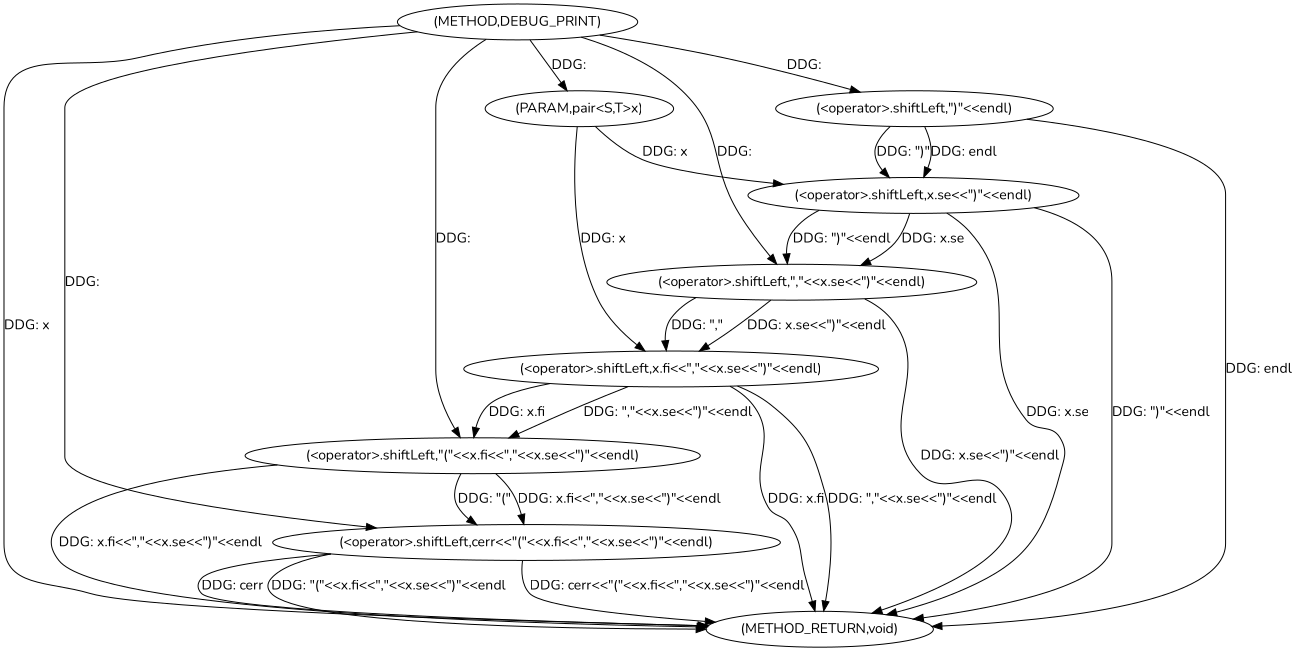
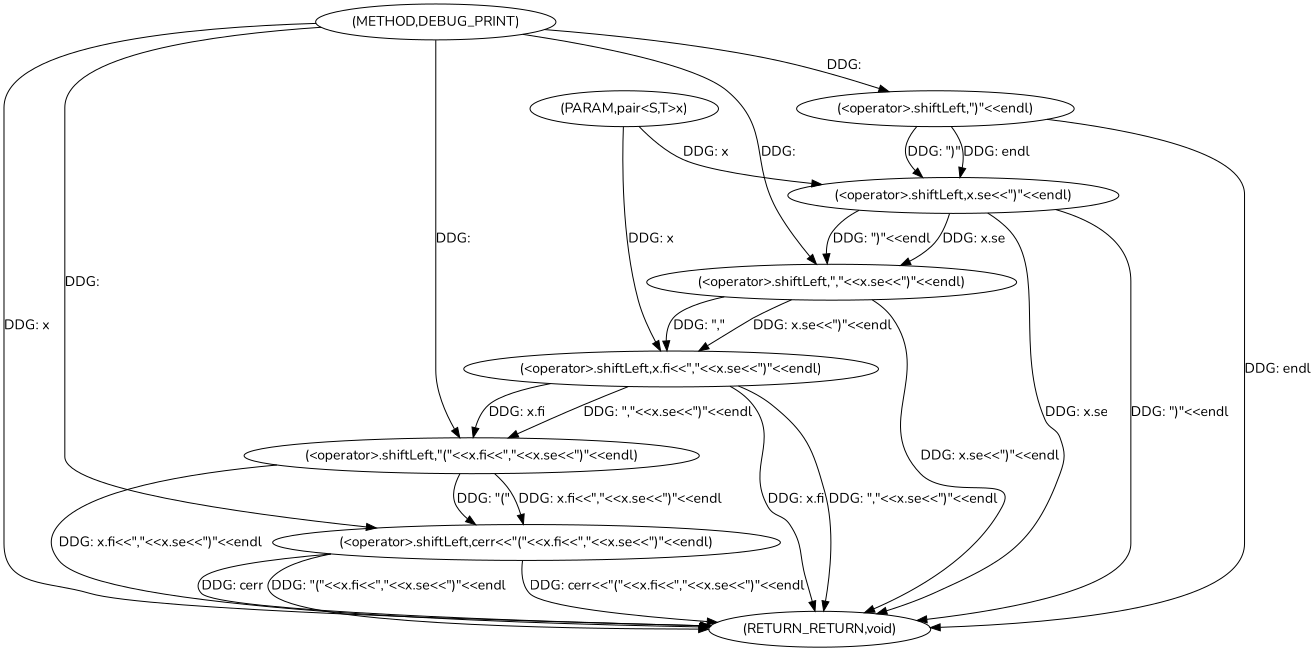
edge "(METHOD,DEBUG_PRINT)" -> "(PARAM,pair<S,T>x)": removed, label "DDG:"
node "(METHOD_RETURN,void)": label "(METHOD_RETURN,void)" -> "(RETURN_RETURN,void)"
